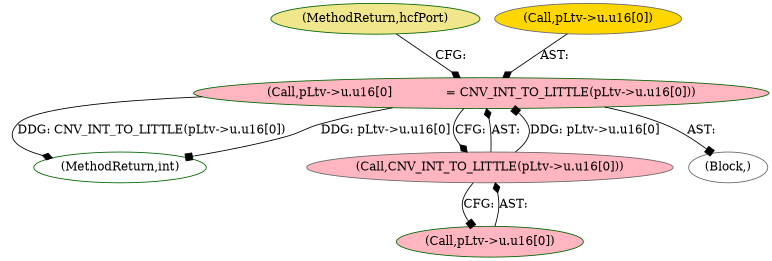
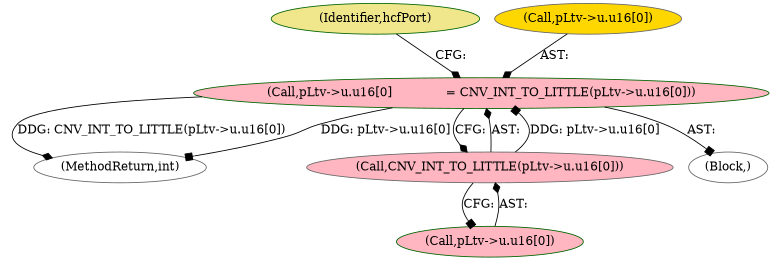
node "(MethodReturn,hcfPort)": label "(MethodReturn,hcfPort)" -> "(Identifier,hcfPort)"
node "(MethodReturn,int)": color darkgreen -> gray40
